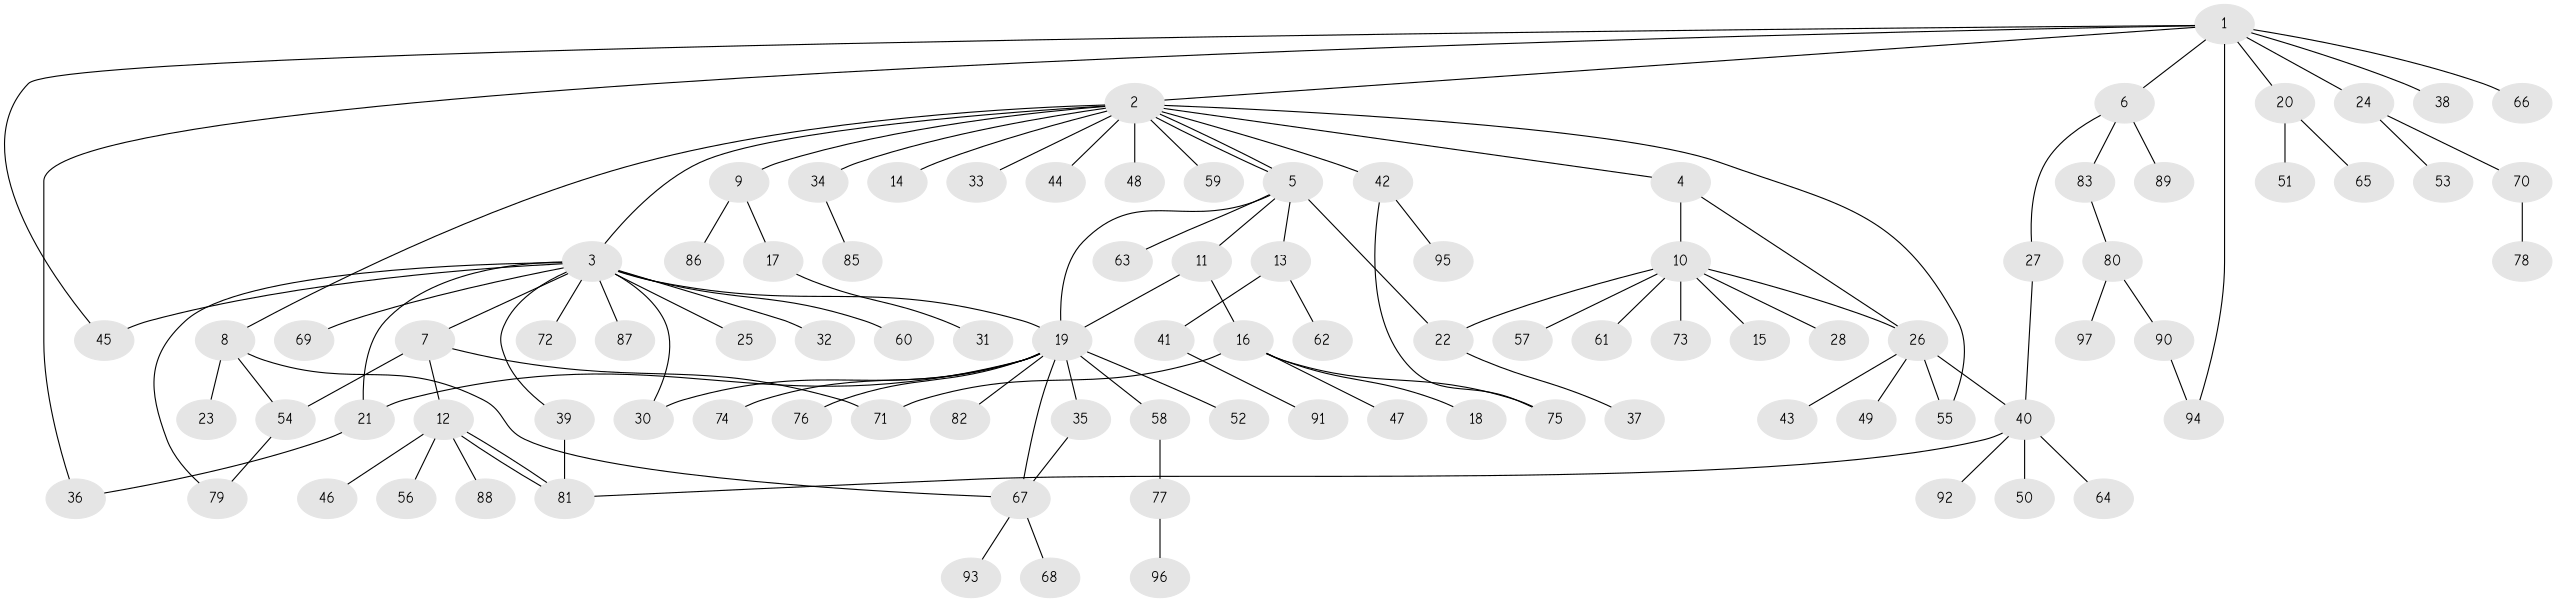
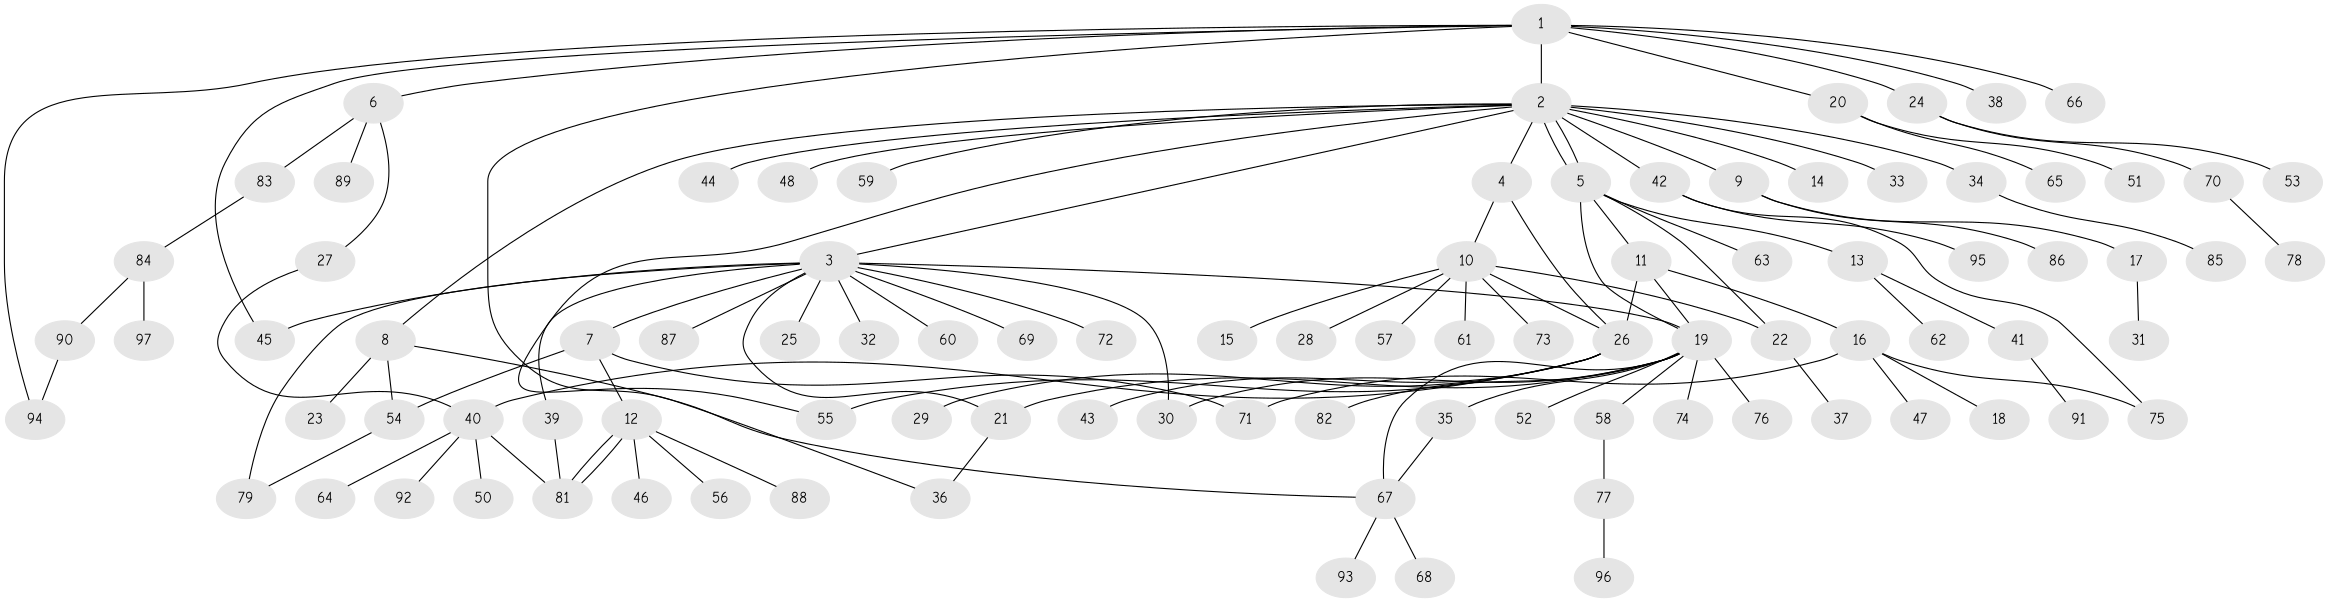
node "80": label "80" -> "84"
edge "11" -- "26": added
node "49": label "49" -> "29"
